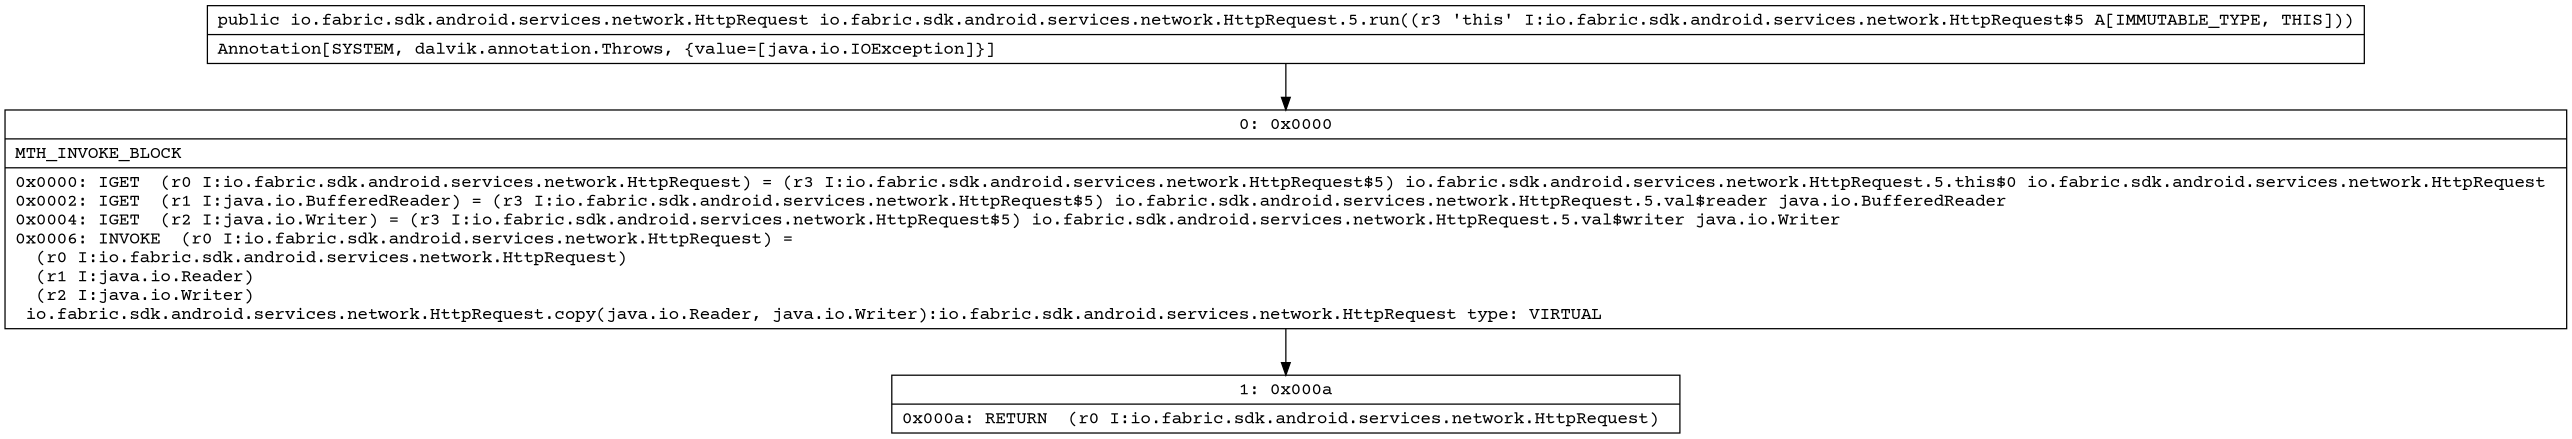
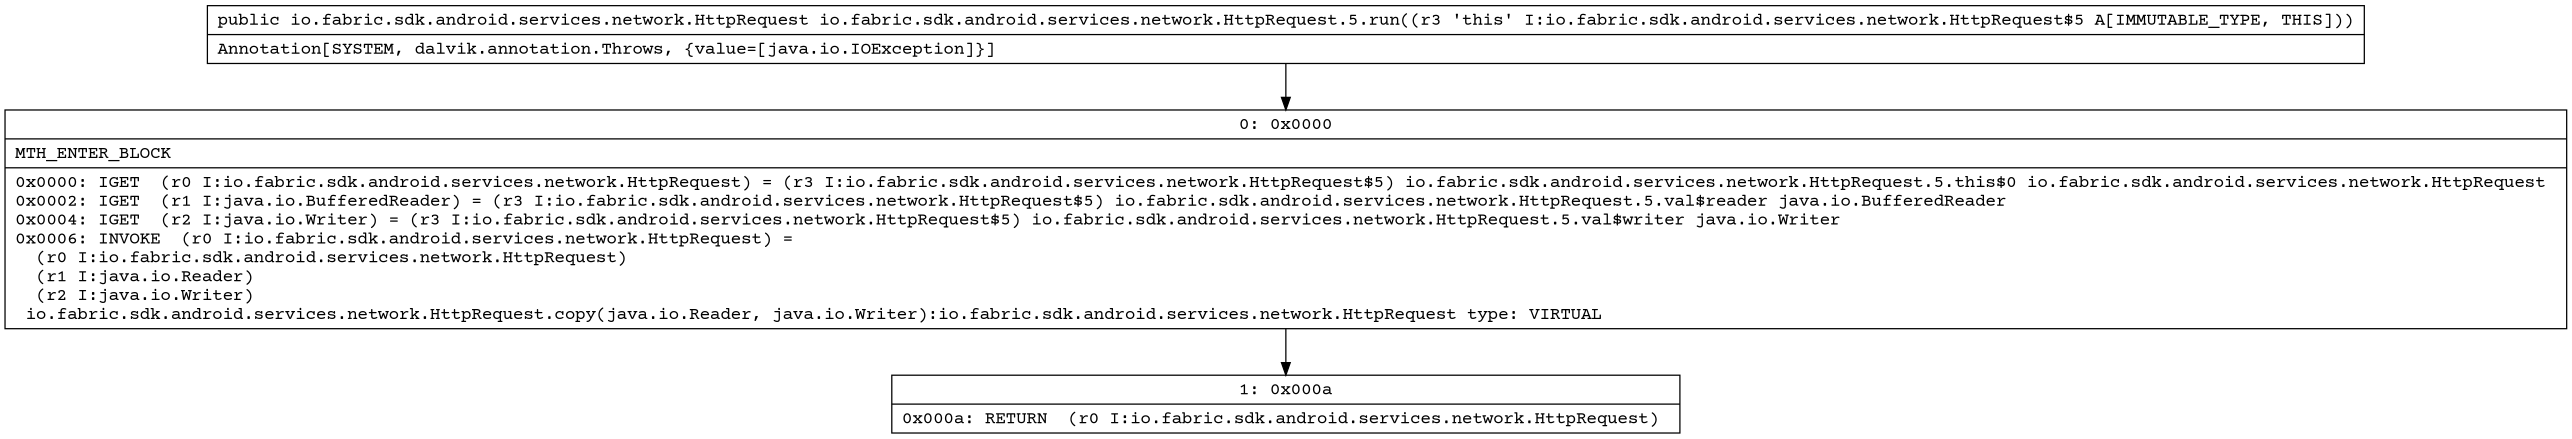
node "0: 0x0000": text "MTH_INVOKE_BLOCK" -> "MTH_ENTER_BLOCK"
